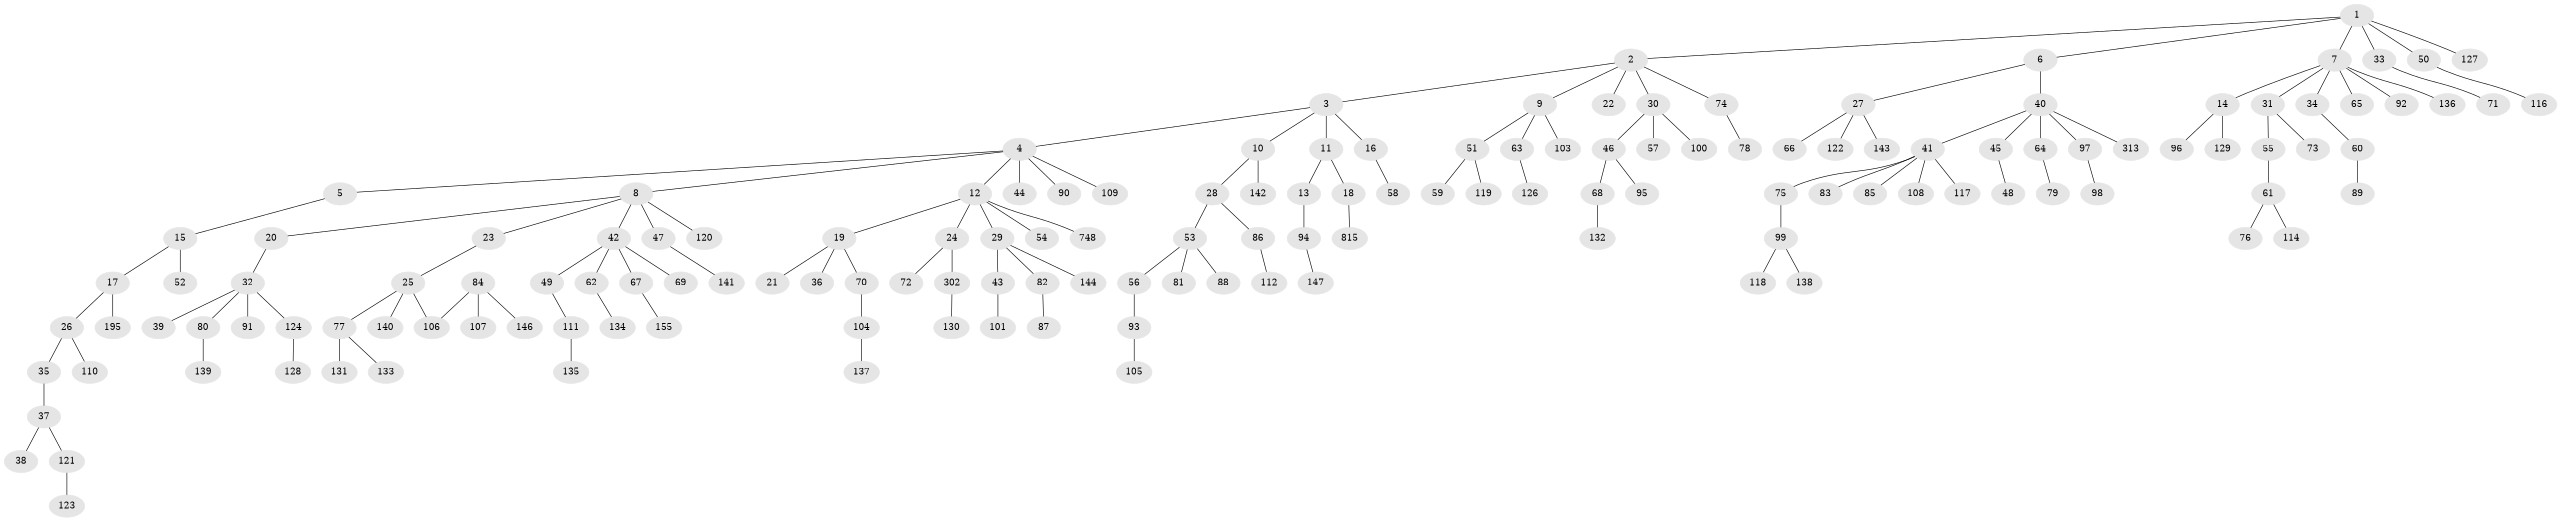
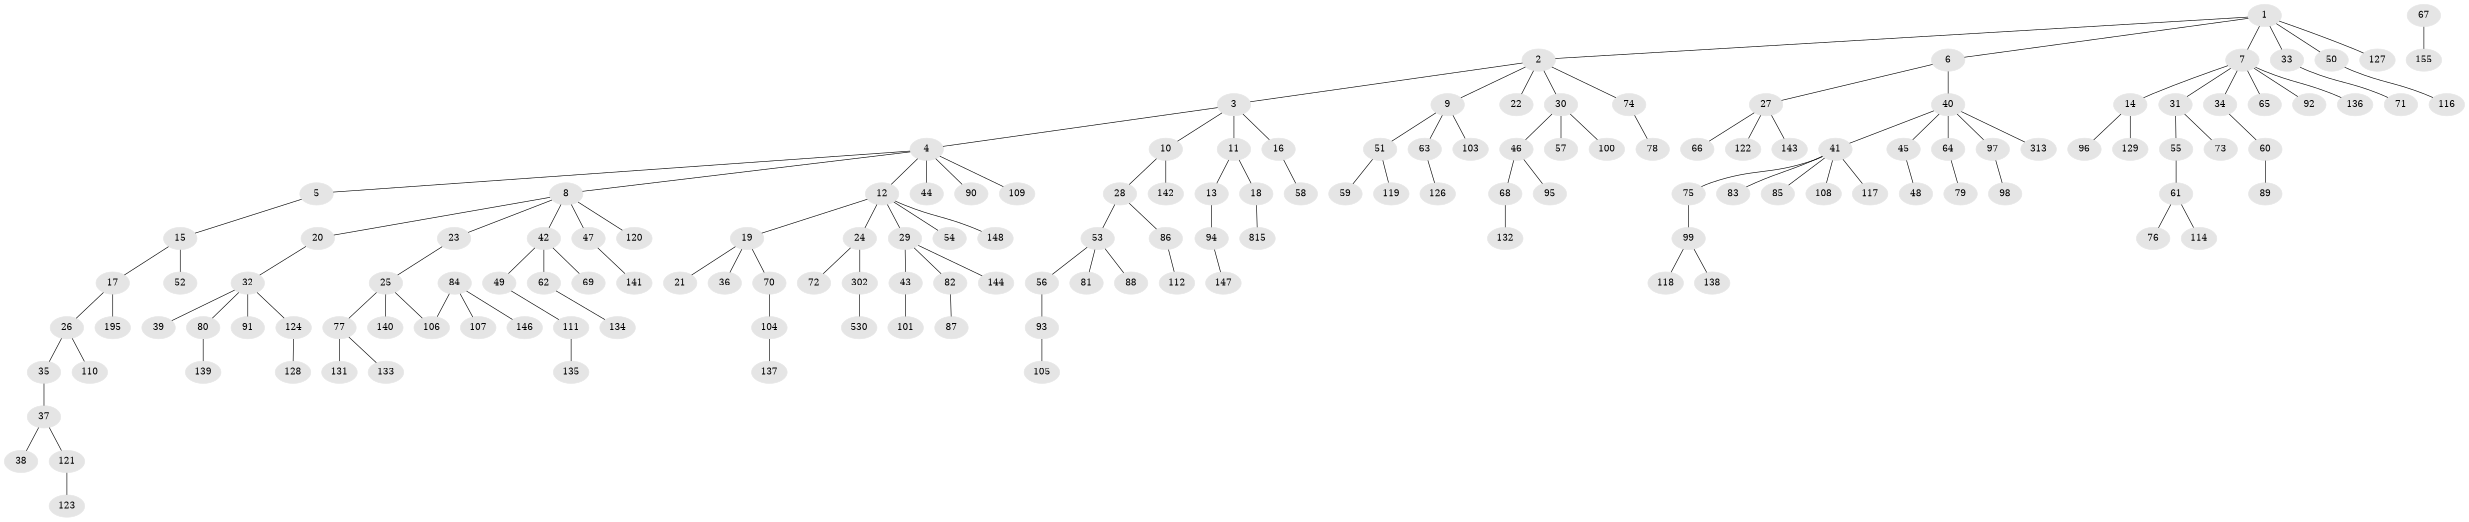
node "748": label "748" -> "148"
edge "42" -- "67": removed
node "130": label "130" -> "530"
